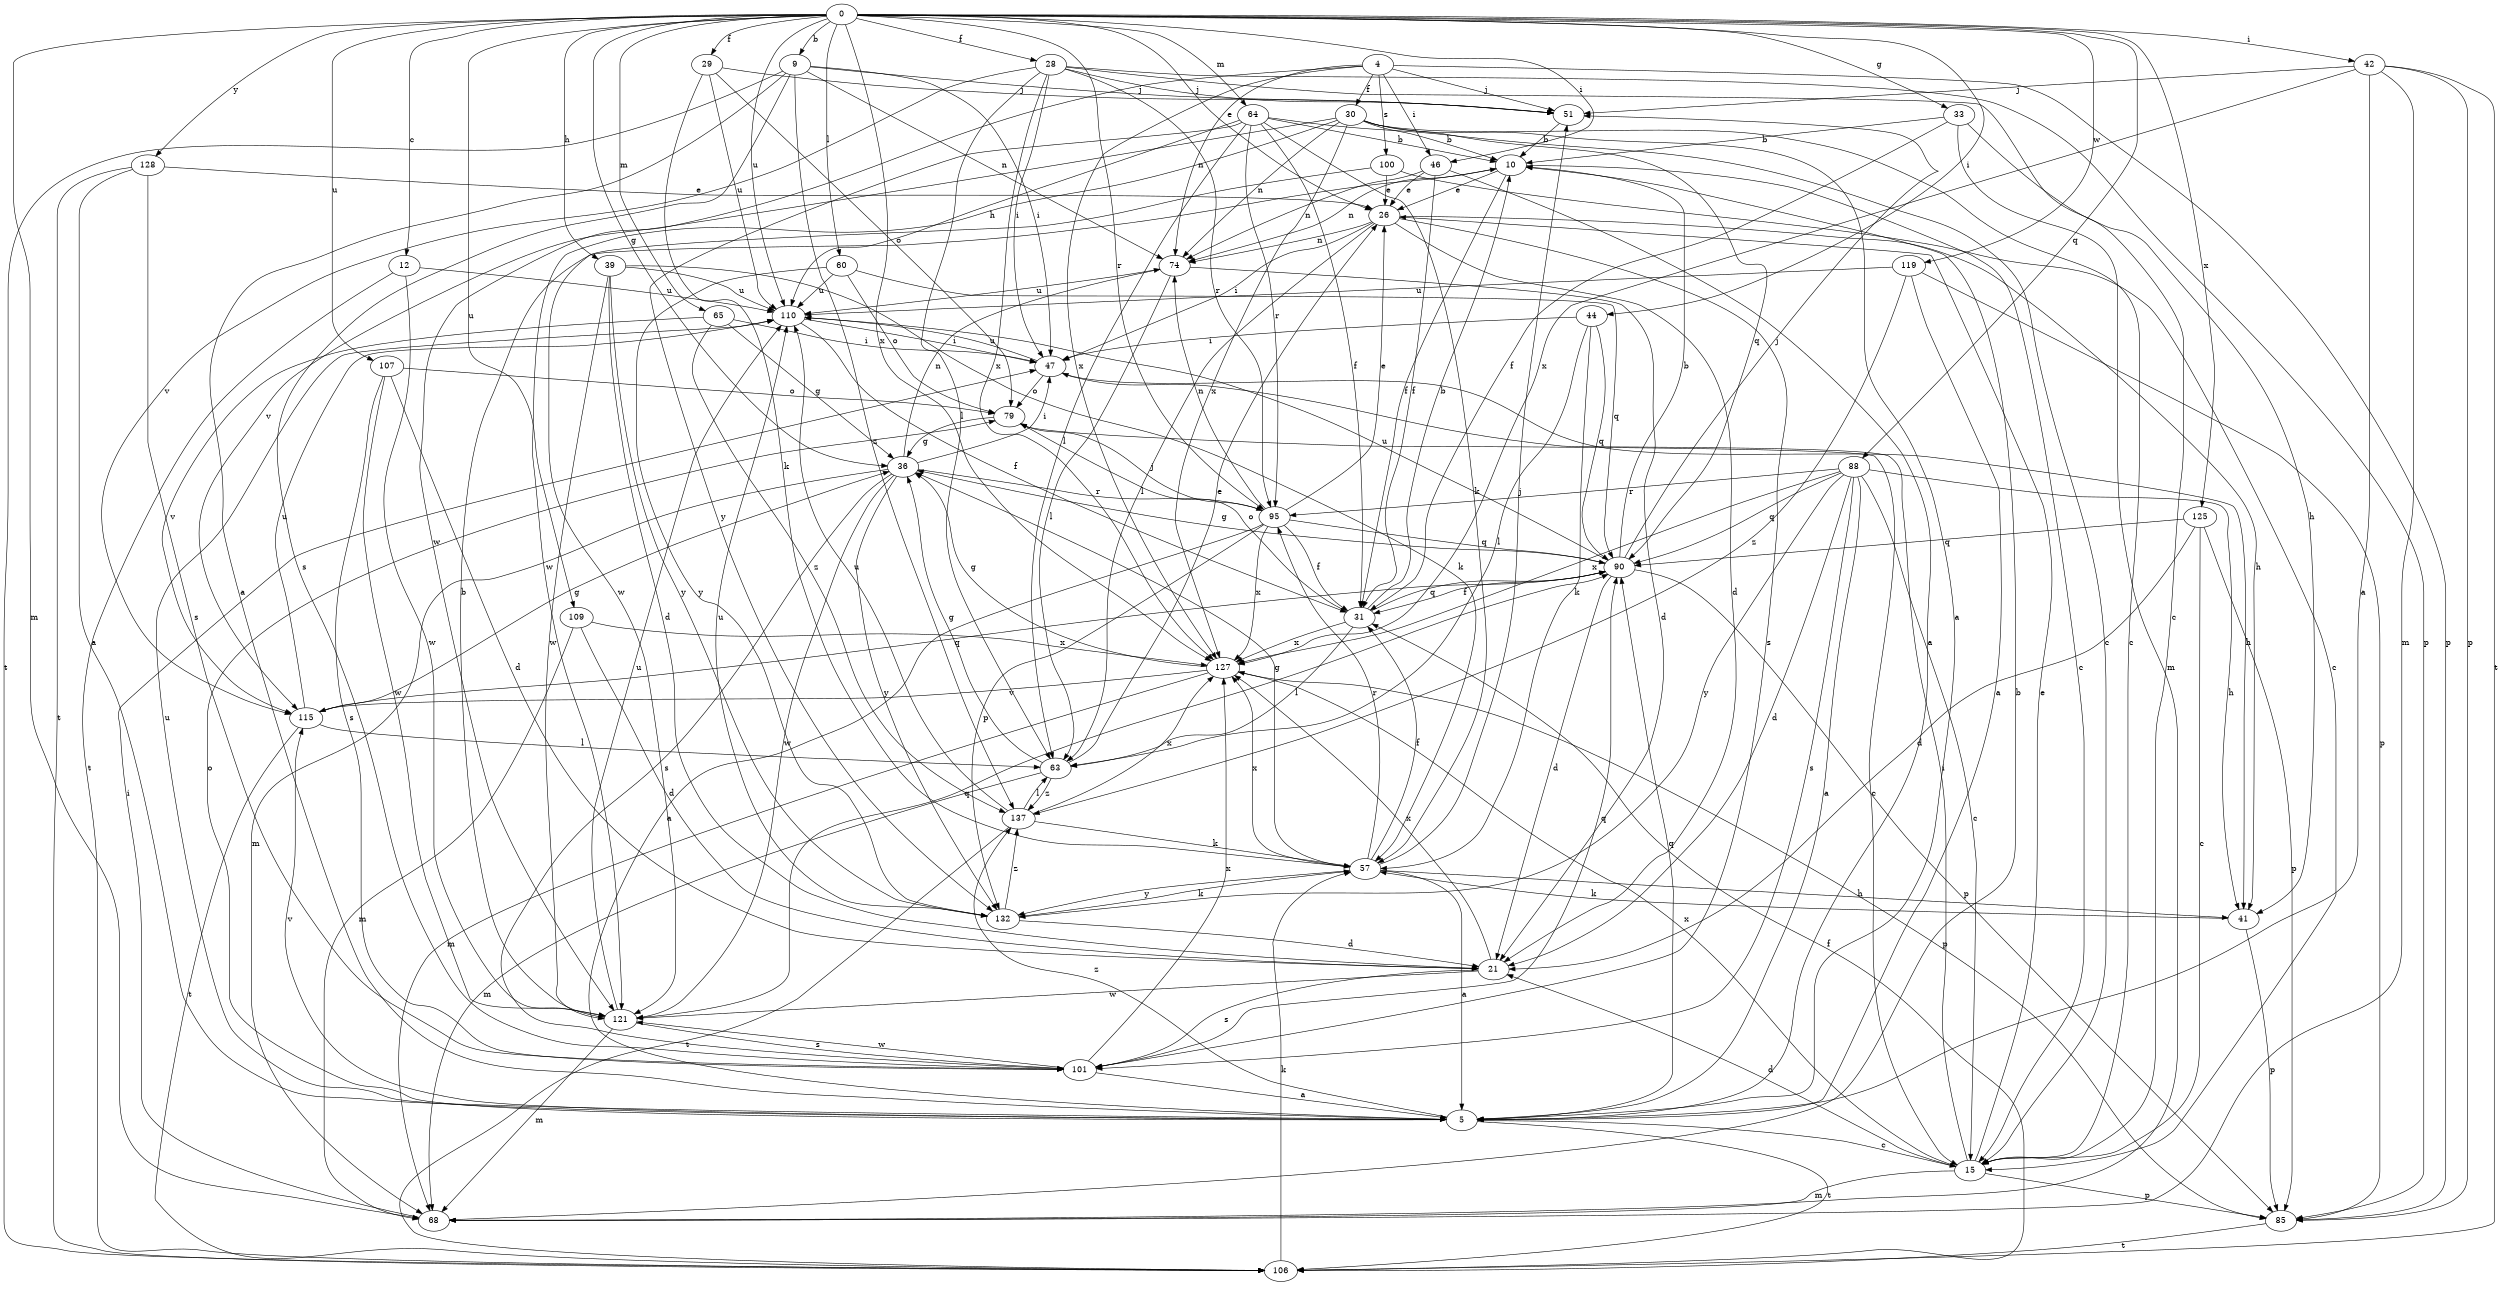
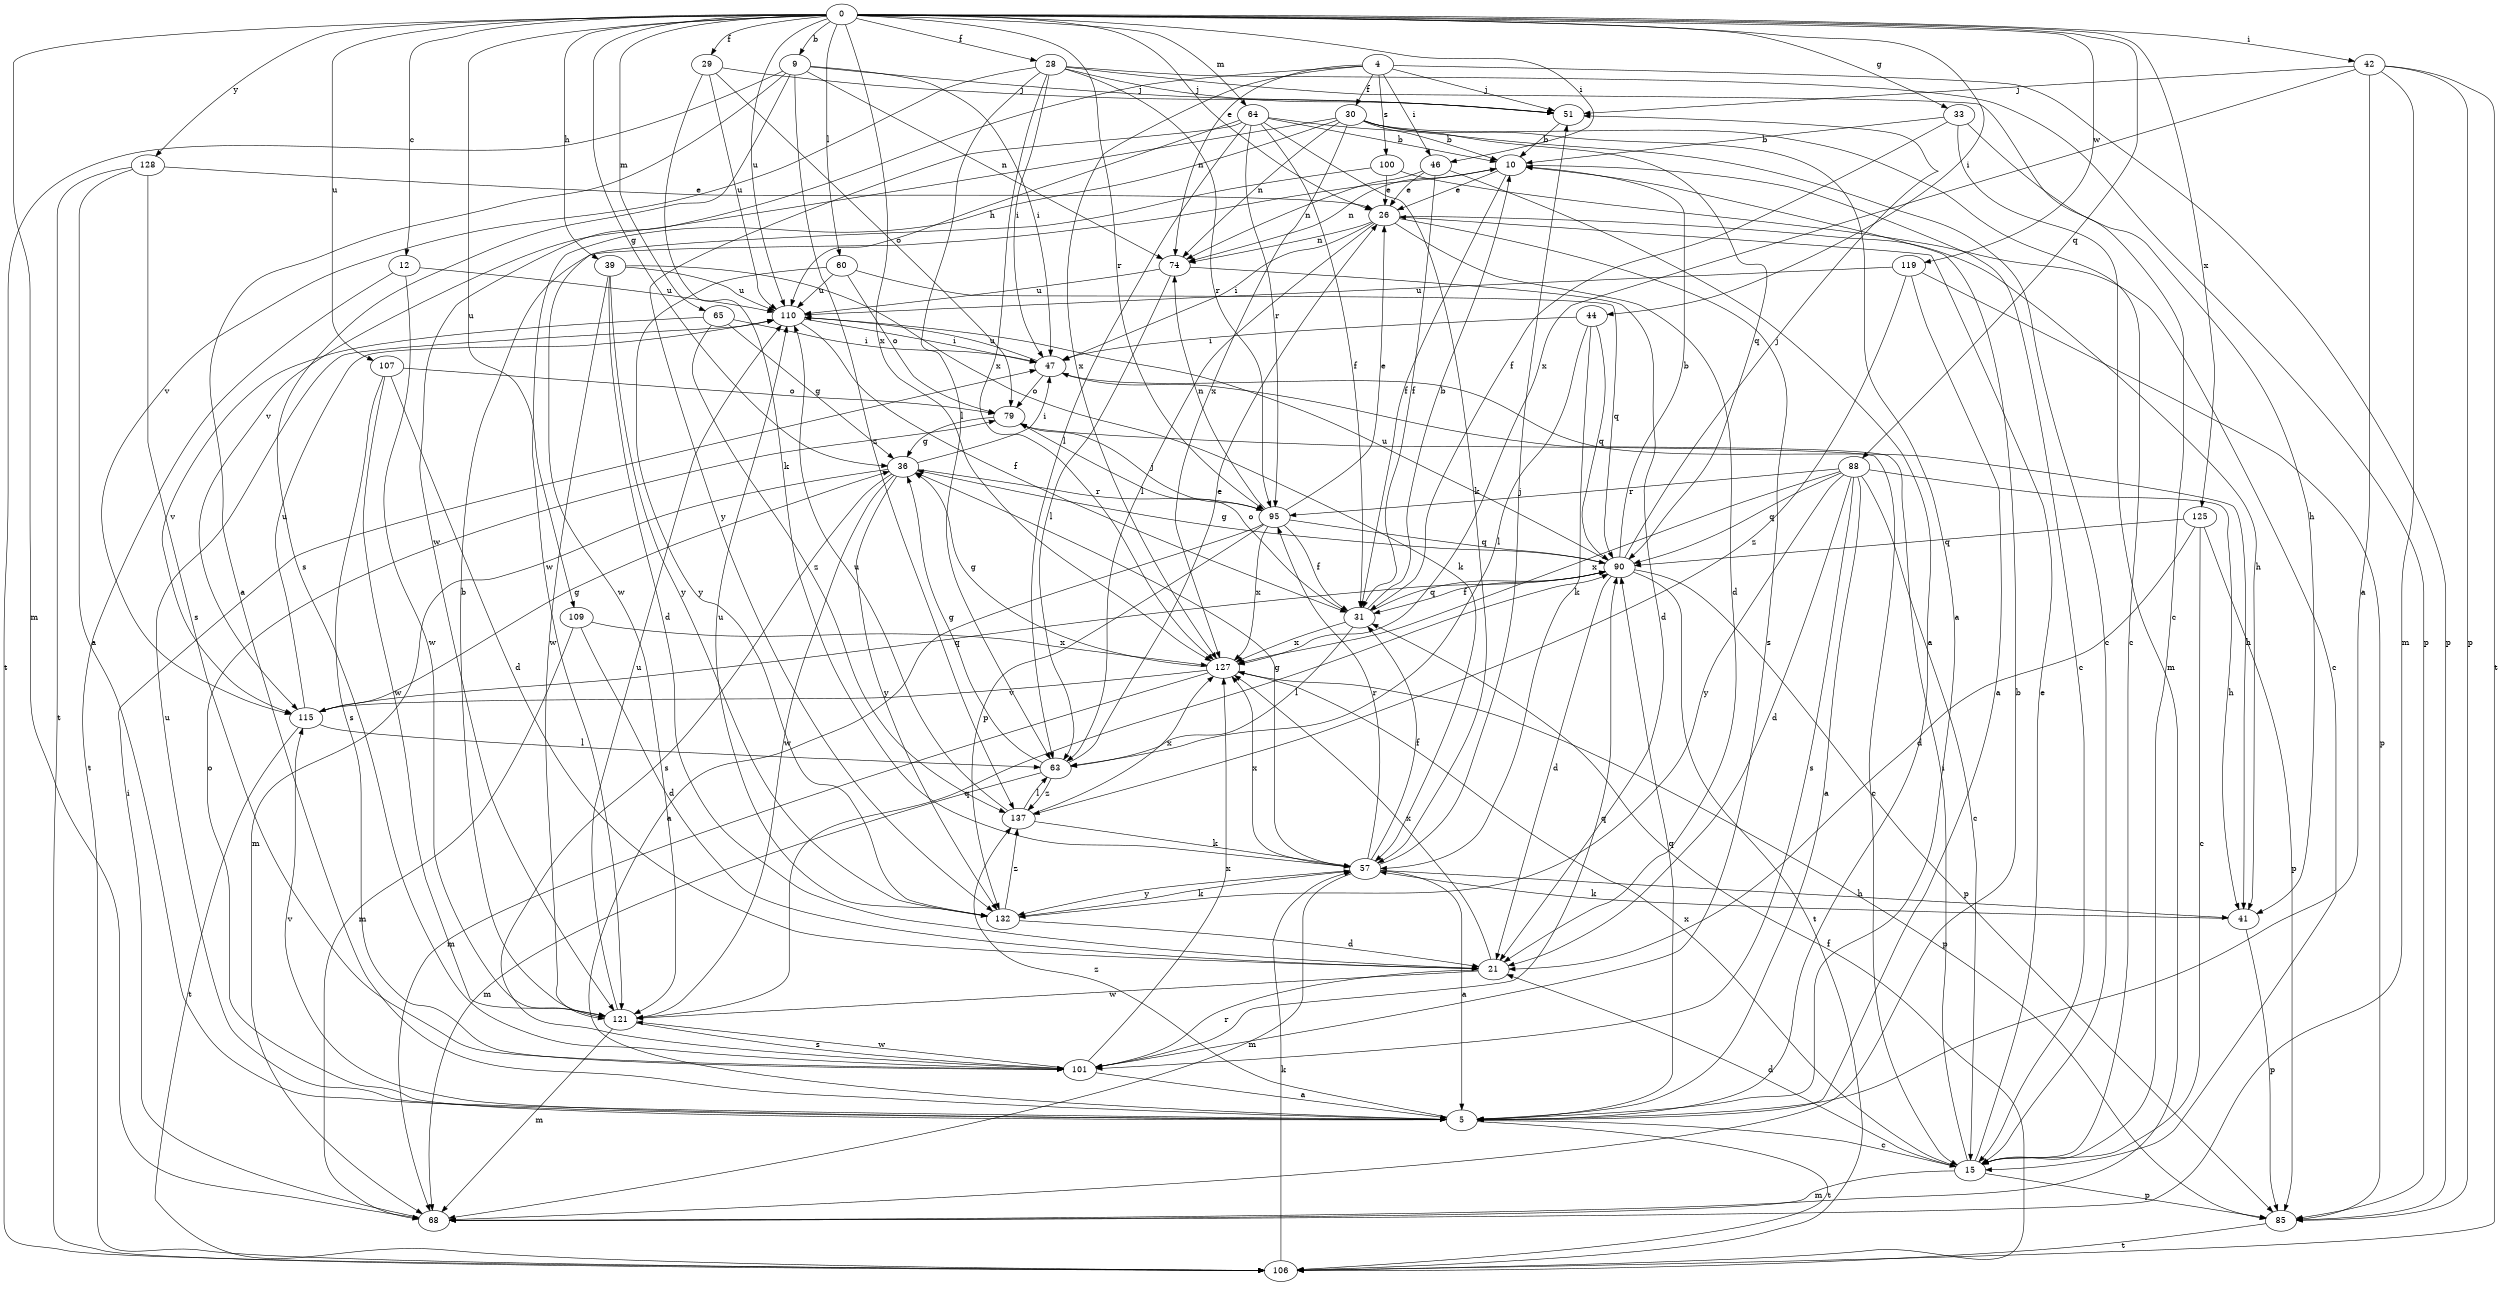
edge "36" -> "74": removed, label "n"
edge "21" -> "101": label "s" -> "r"
edge "57" -> "68": added, label "m"
edge "137" -> "106": now "90" -> "106"
